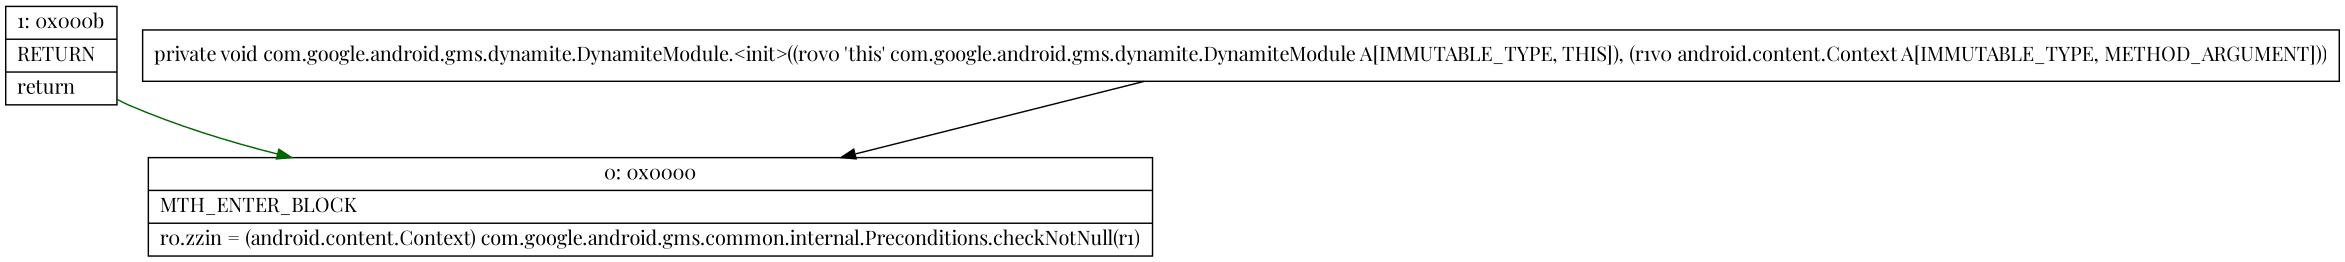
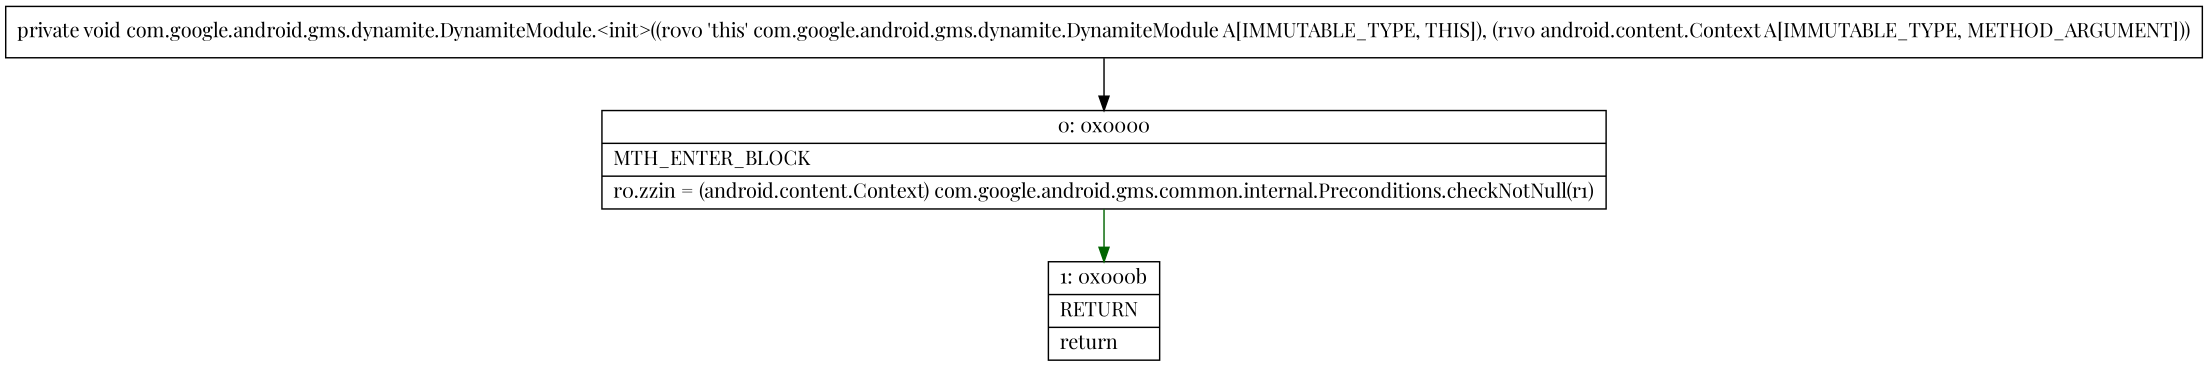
edge "1: 0x000b" -> "0: 0x0000": reversed
